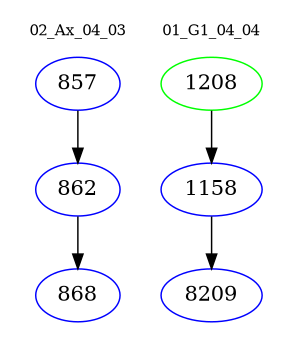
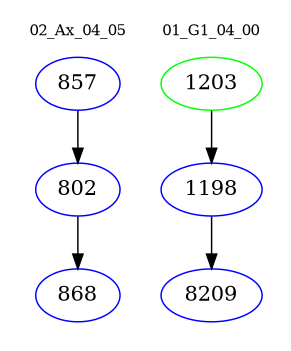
cluster "02_Ax_04_03": label "02_Ax_04_03" -> "02_Ax_04_05"
cluster "01_G1_04_04": label "01_G1_04_04" -> "01_G1_04_00"
node "1208": label "1208" -> "1203"
node "862": label "862" -> "802"
node "1158": label "1158" -> "1198"
